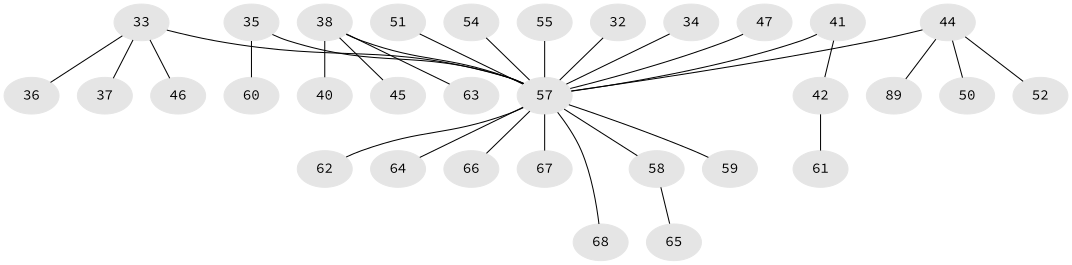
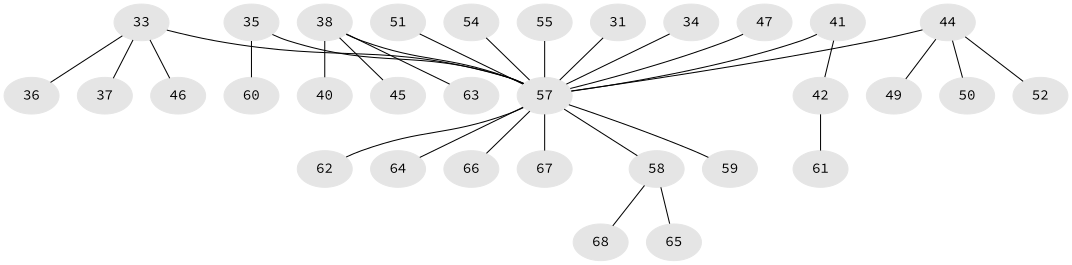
node "32": label "32" -> "31"
node "89": label "89" -> "49"
edge "57" -- "68": now "58" -- "68"
